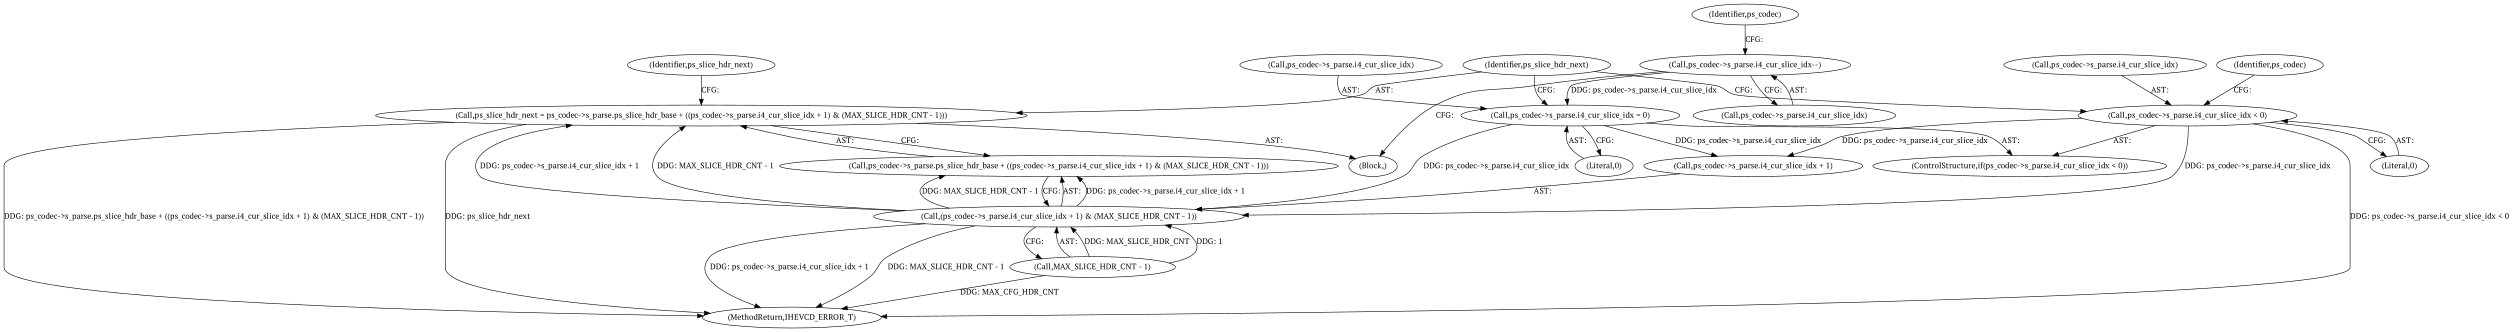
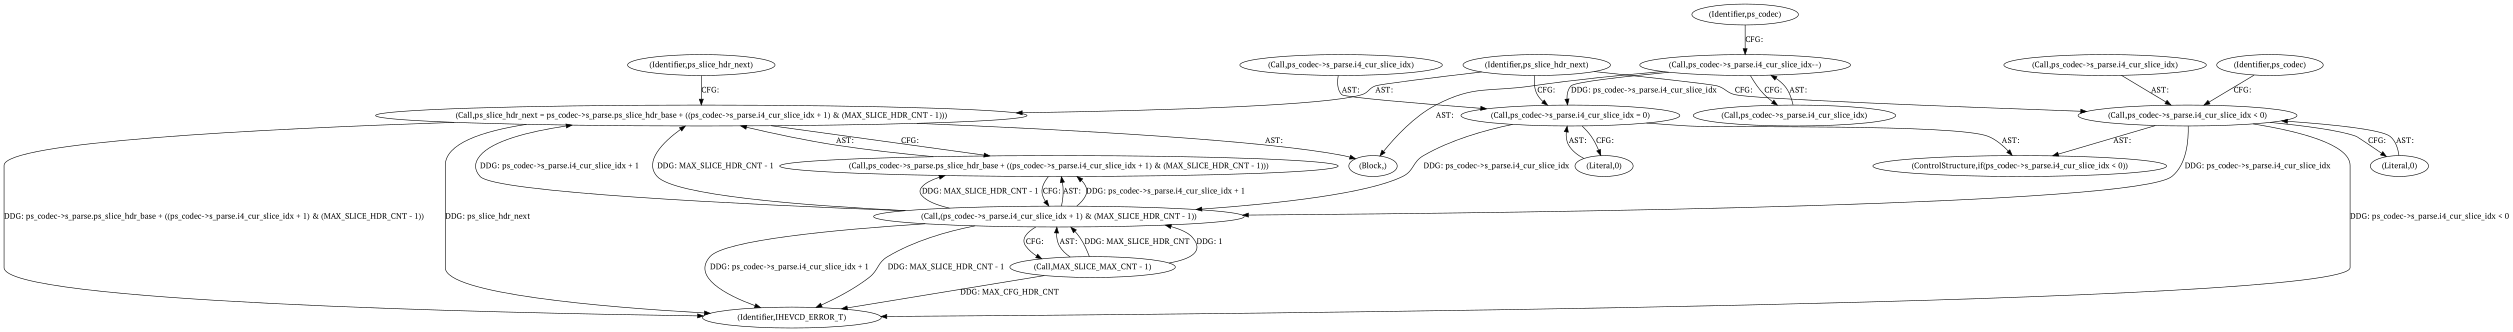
edge "(Call,ps_codec->s_parse.i4_cur_slice_idx--)" -> "(Block,)": label "CFG: " -> "AST: "
node "(Call,ps_codec->s_parse.i4_cur_slice_idx + 1)": removed
node "(Call,MAX_SLICE_HDR_CNT - 1)": label "(Call,MAX_SLICE_HDR_CNT - 1)" -> "(Call,MAX_SLICE_MAX_CNT - 1)"
node "(MethodReturn,IHEVCD_ERROR_T)": label "(MethodReturn,IHEVCD_ERROR_T)" -> "(Identifier,IHEVCD_ERROR_T)"
